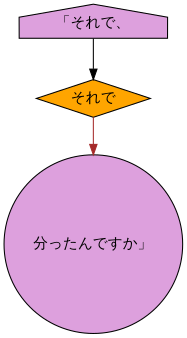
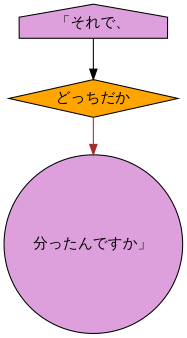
node "それで": label "それで" -> "どっちだか"
